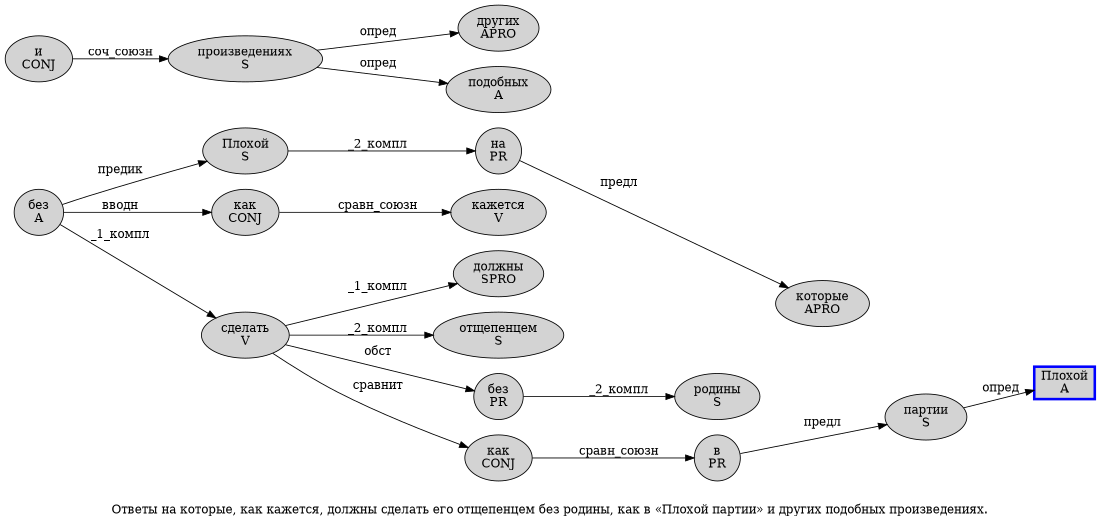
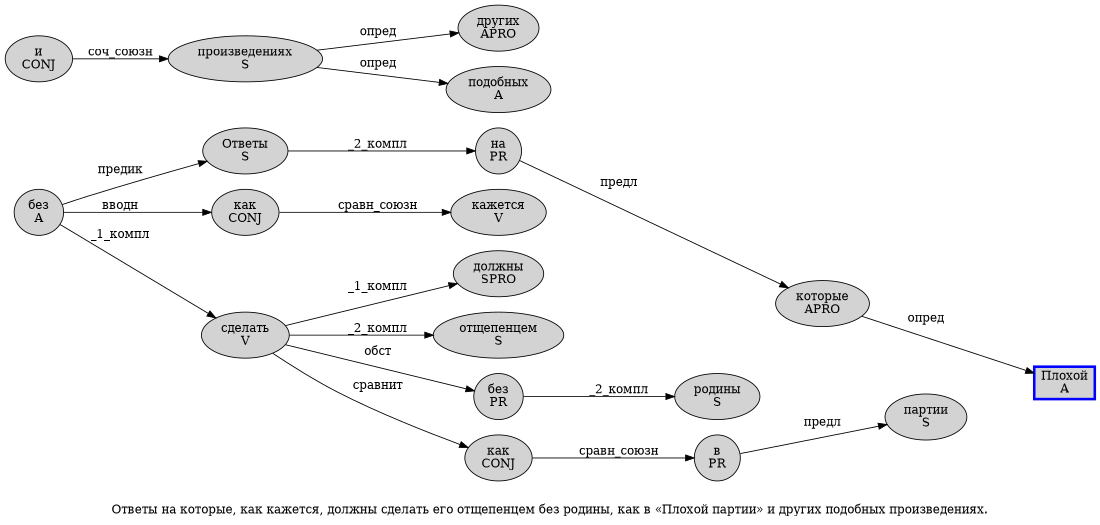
node "Плохой S": label "Плохой S" -> "Ответы S"
edge "партии S" -> "Плохой A": now "которые APRO" -> "Плохой A"
